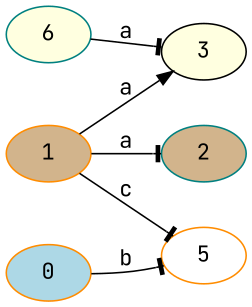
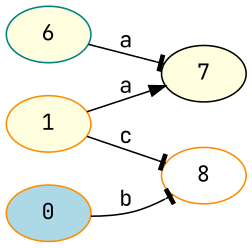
node "3": label "3" -> "7"
node "1": fillcolor tan -> lightyellow
node "2": removed
node "5": label "5" -> "8"
